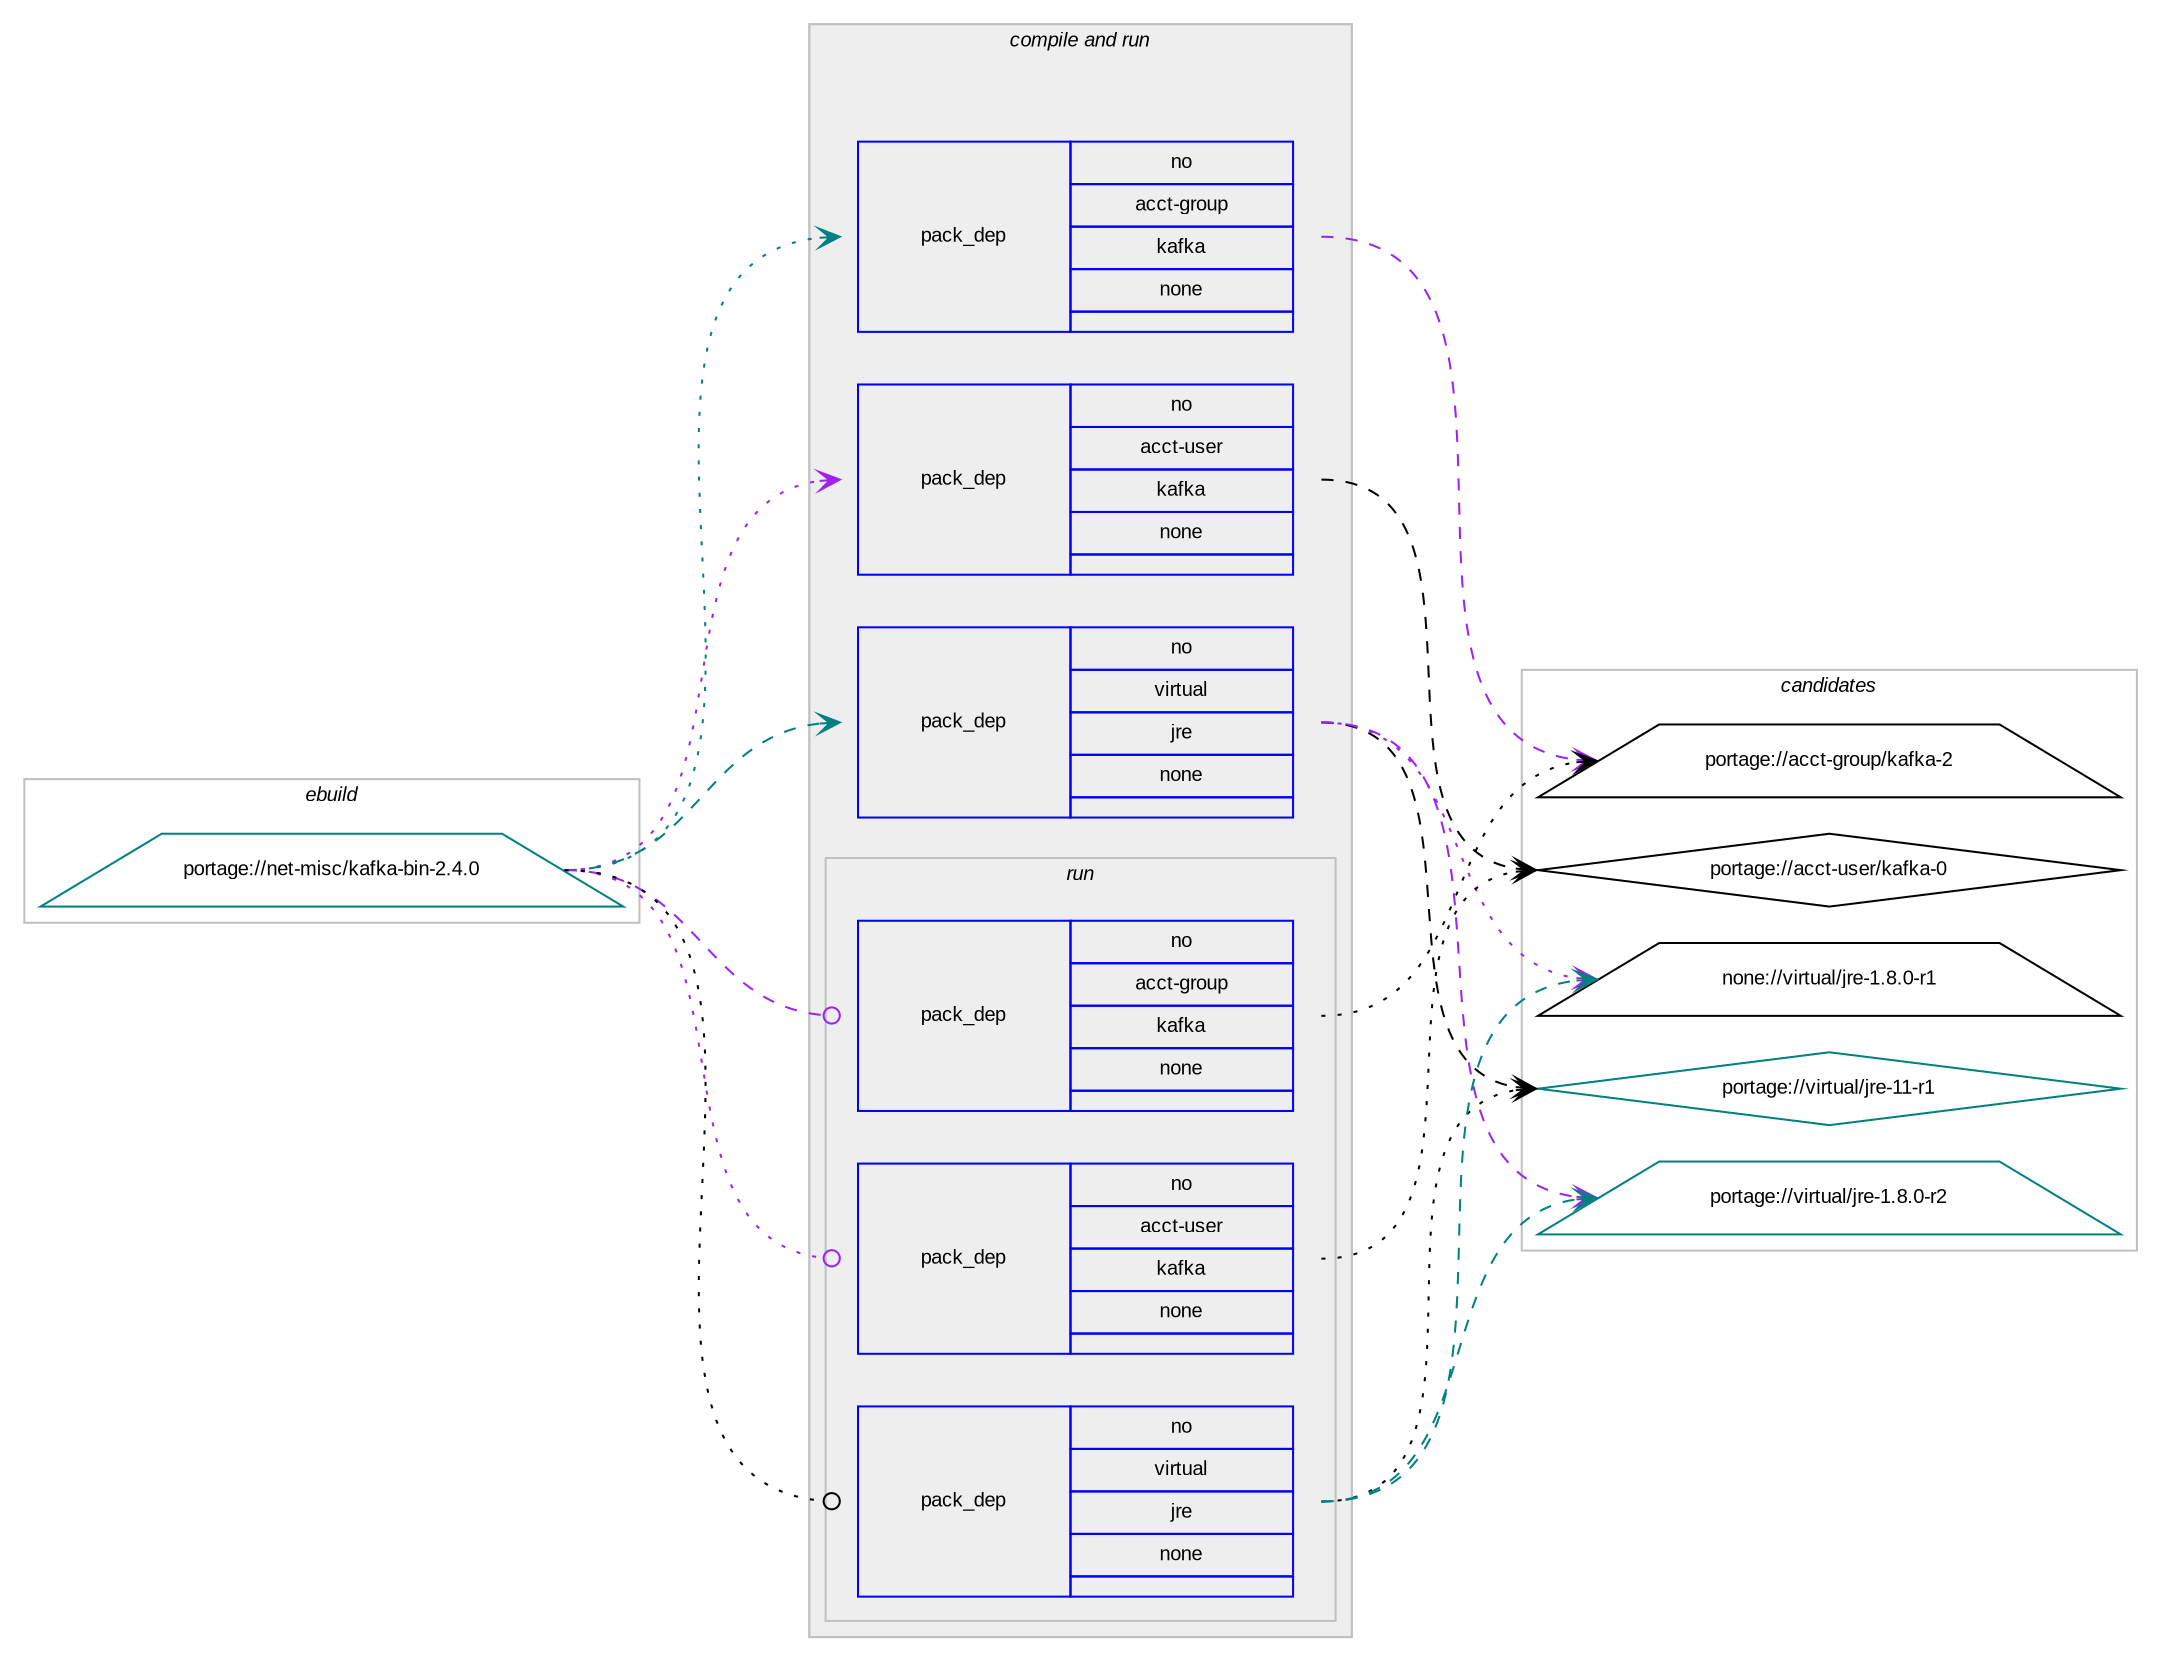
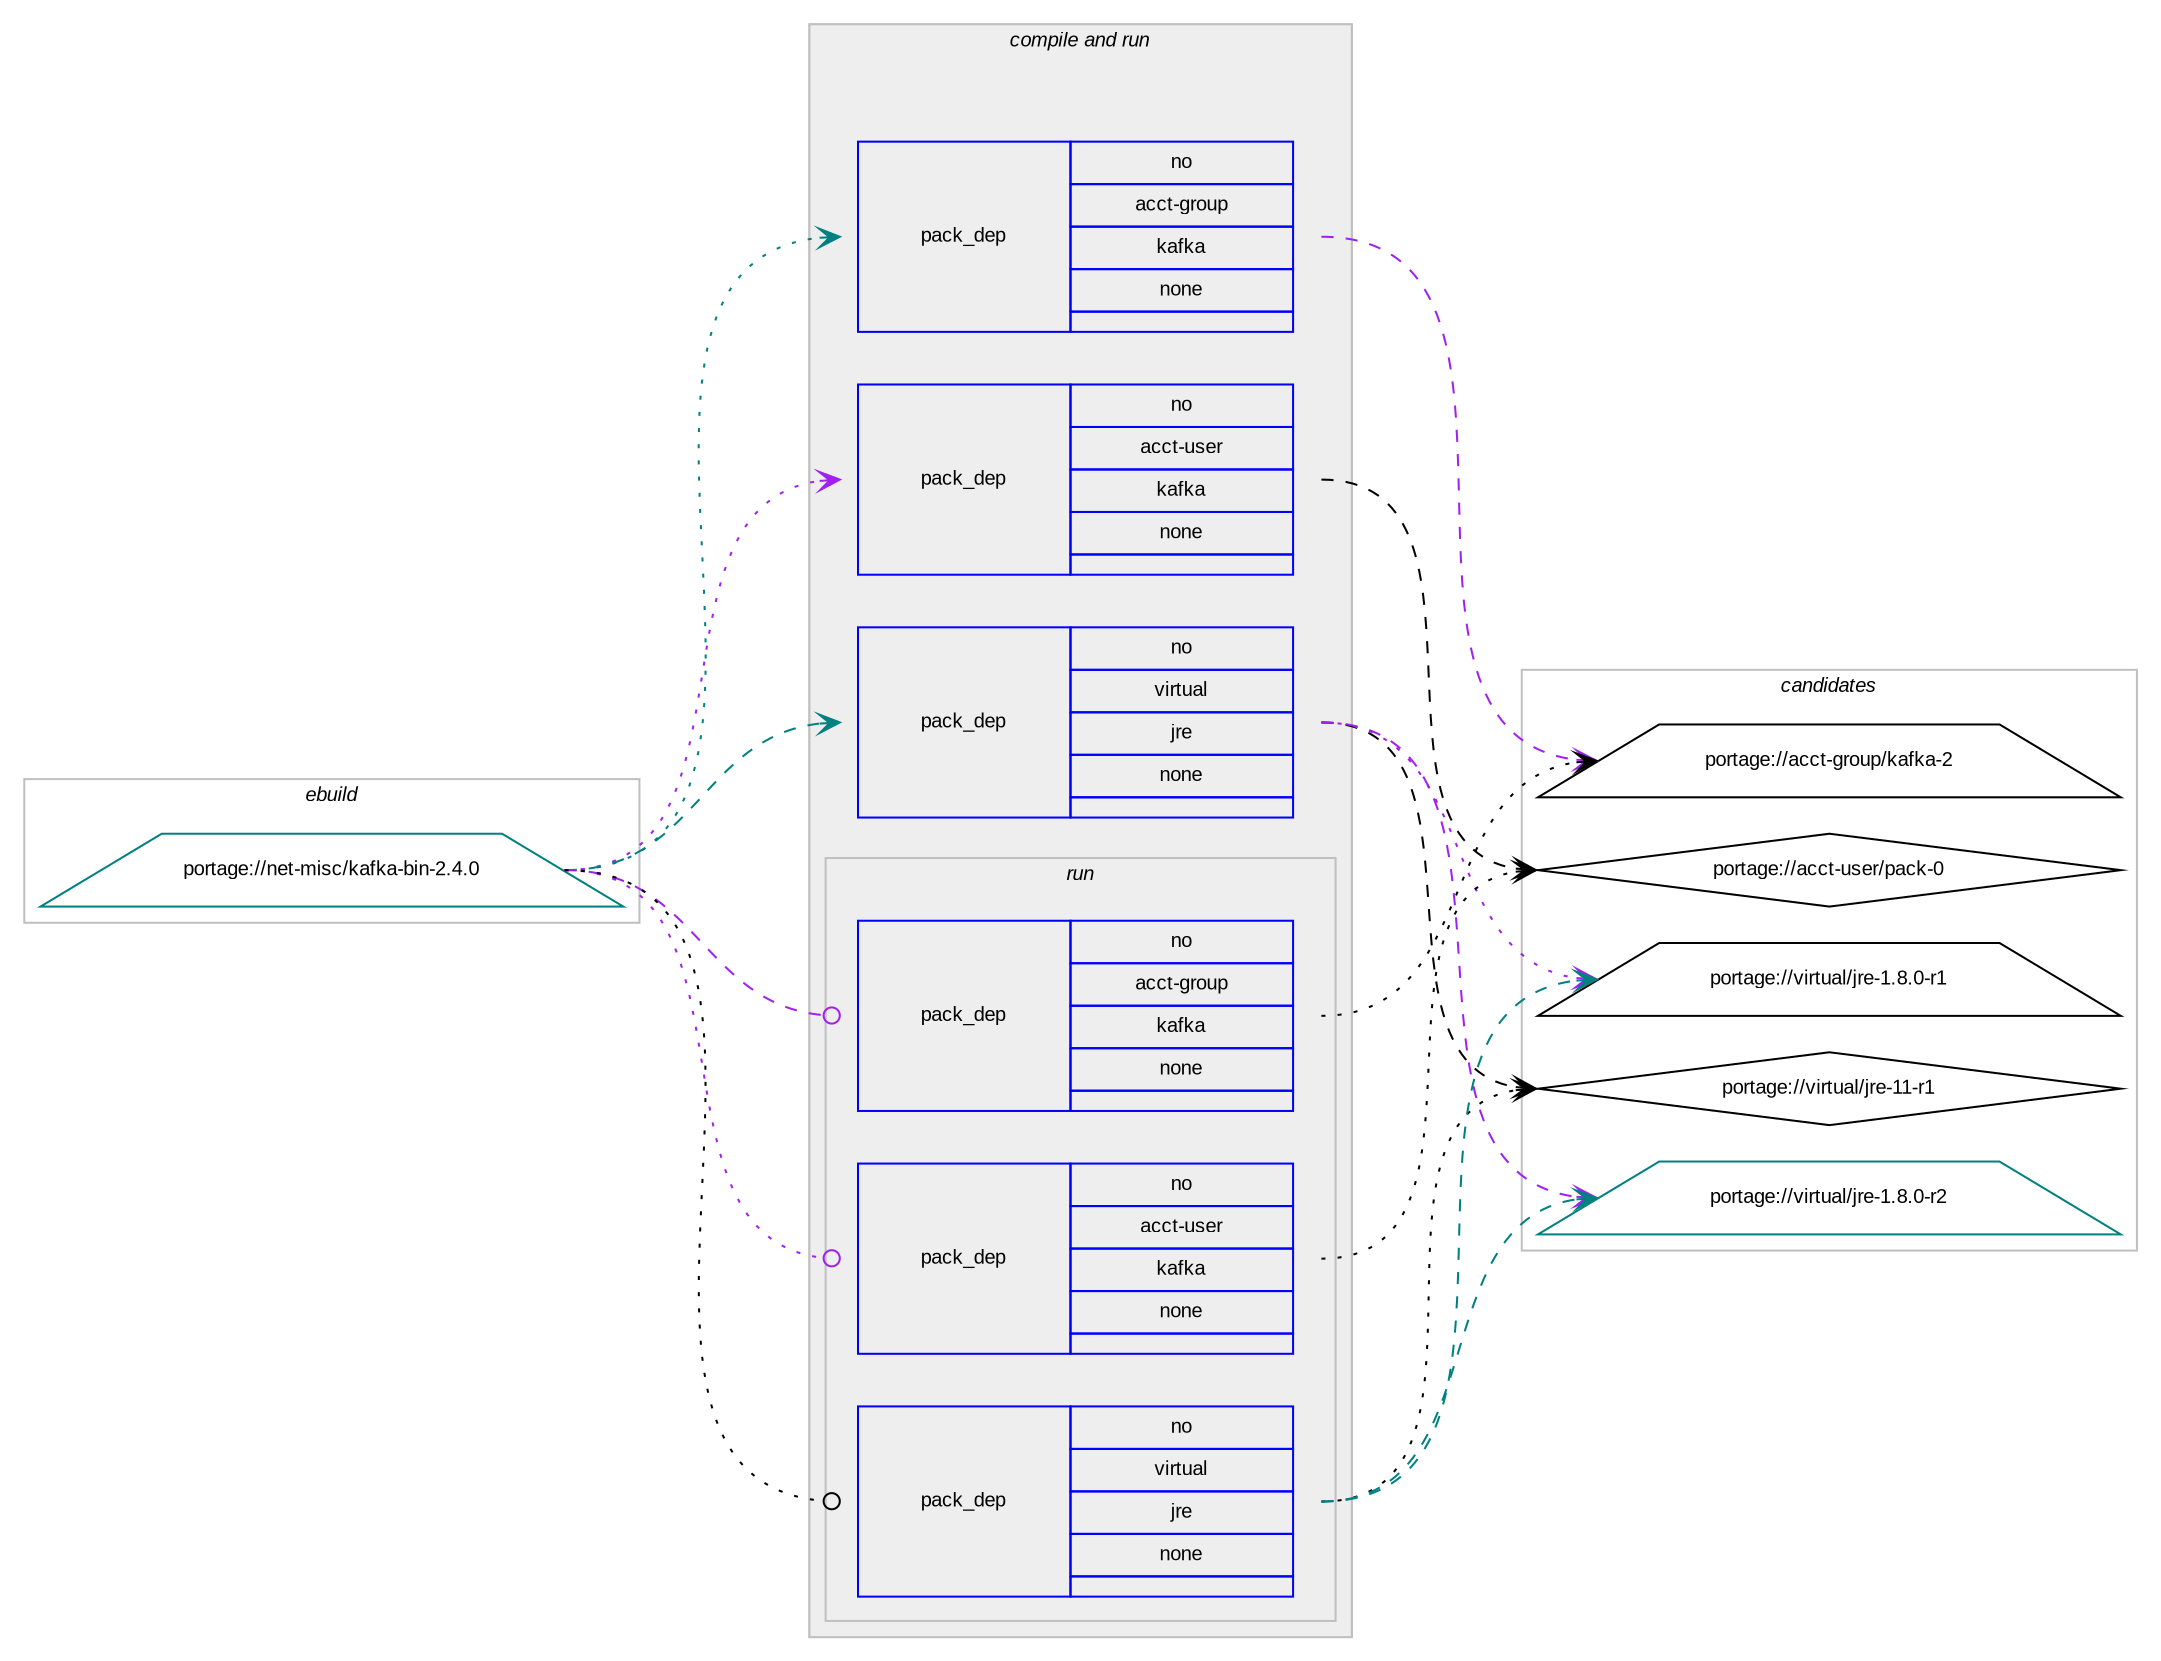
node "portage://acct-user/kafka-0": label "portage://acct-user/kafka-0" -> "portage://acct-user/pack-0"
node "none://virtual/jre-1.8.0-r1": label "none://virtual/jre-1.8.0-r1" -> "portage://virtual/jre-1.8.0-r1"
node "portage://virtual/jre-11-r1": color teal -> black
